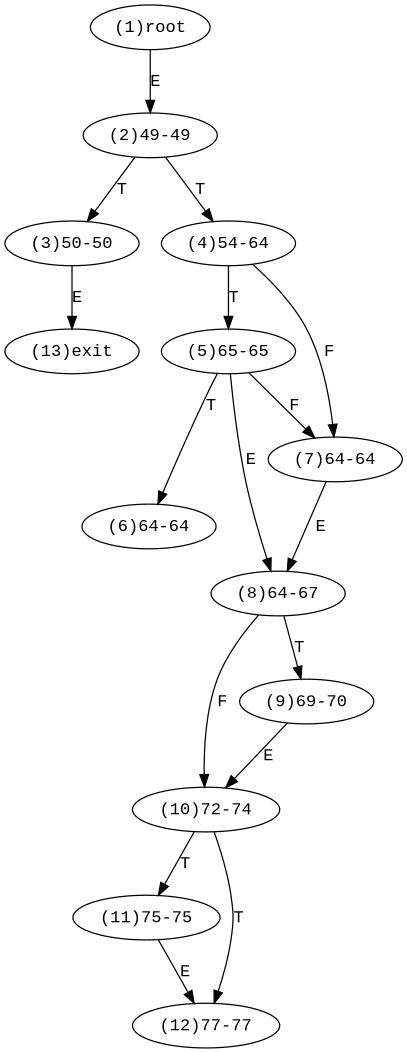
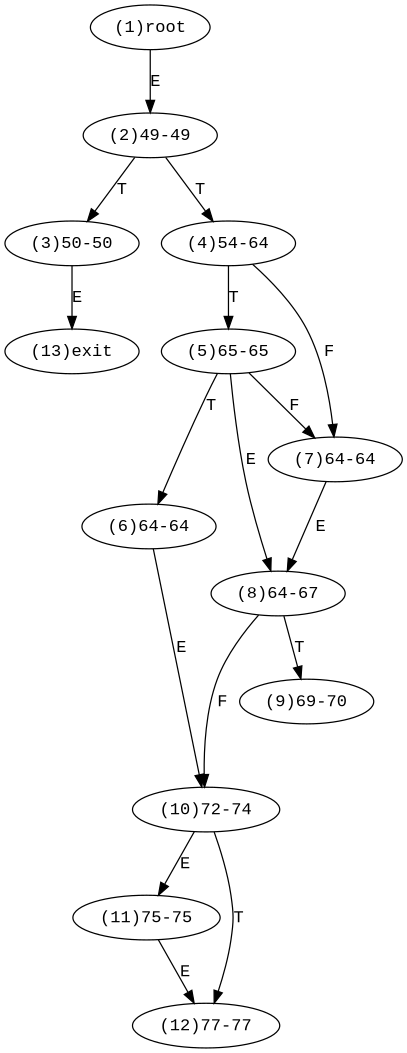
edge "(9)69-70" -> "(10)72-74": now "(6)64-64" -> "(10)72-74"
edge "(10)72-74" -> "(11)75-75": label "T" -> "E"
